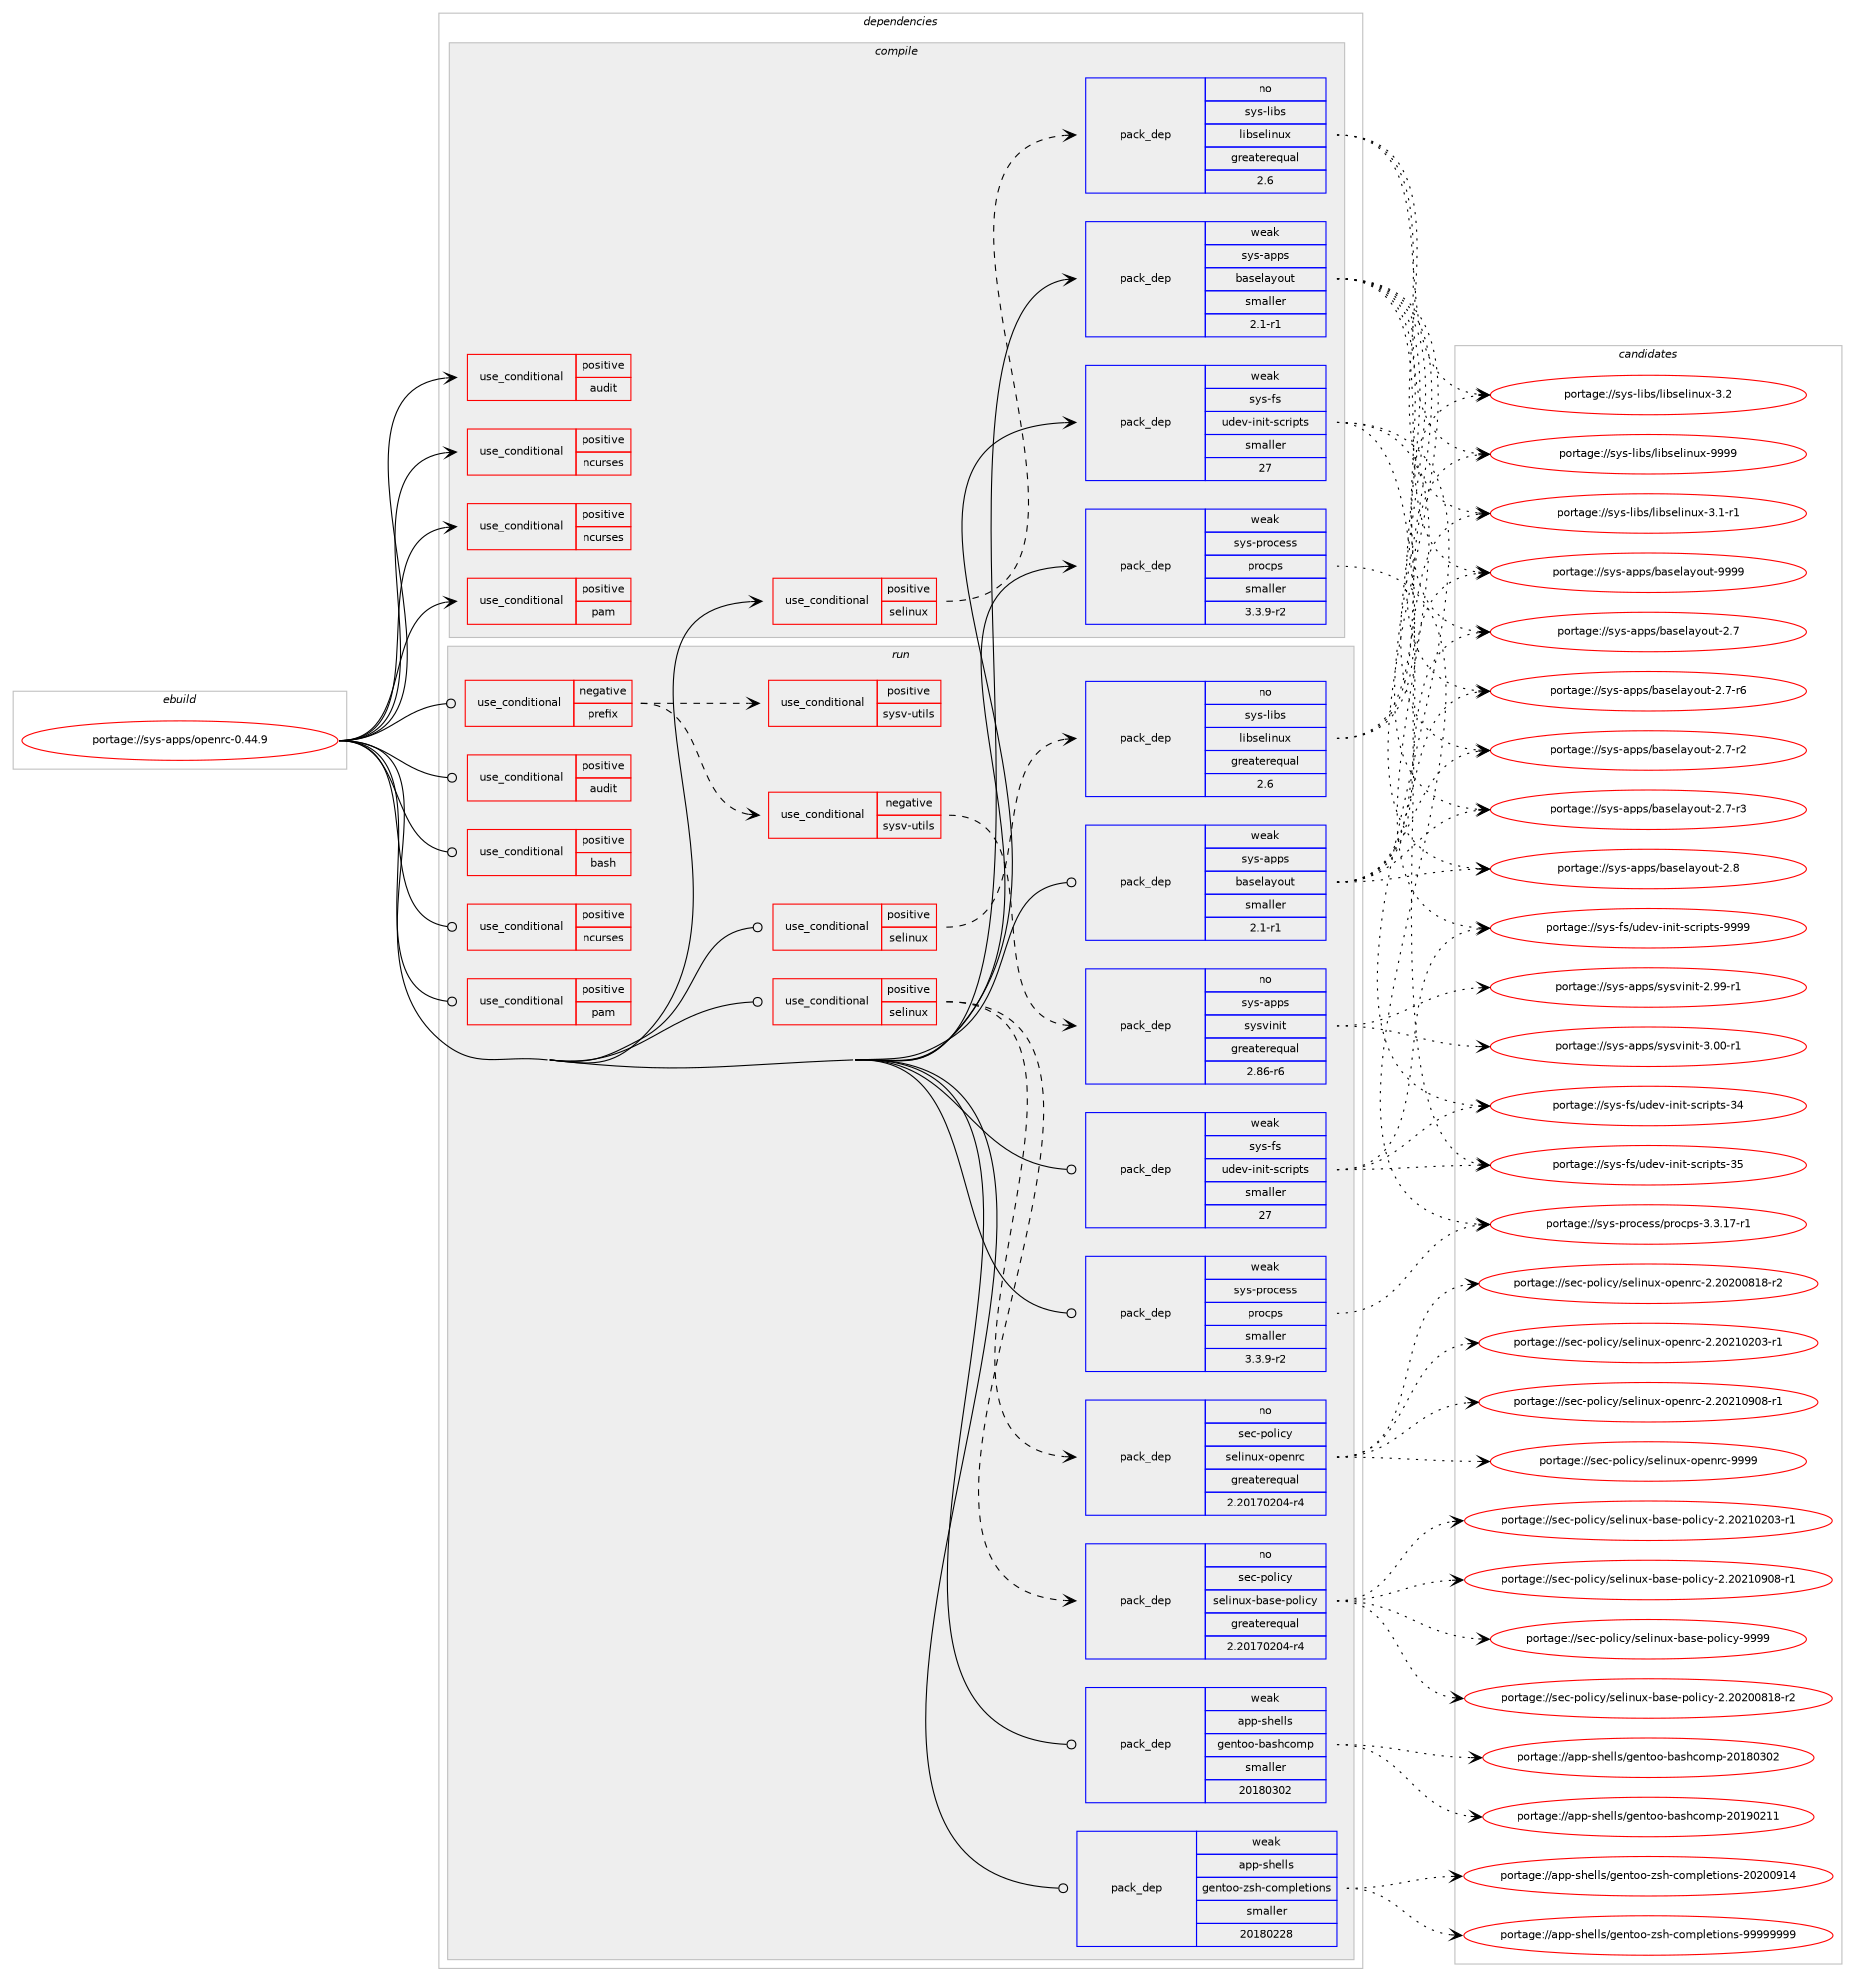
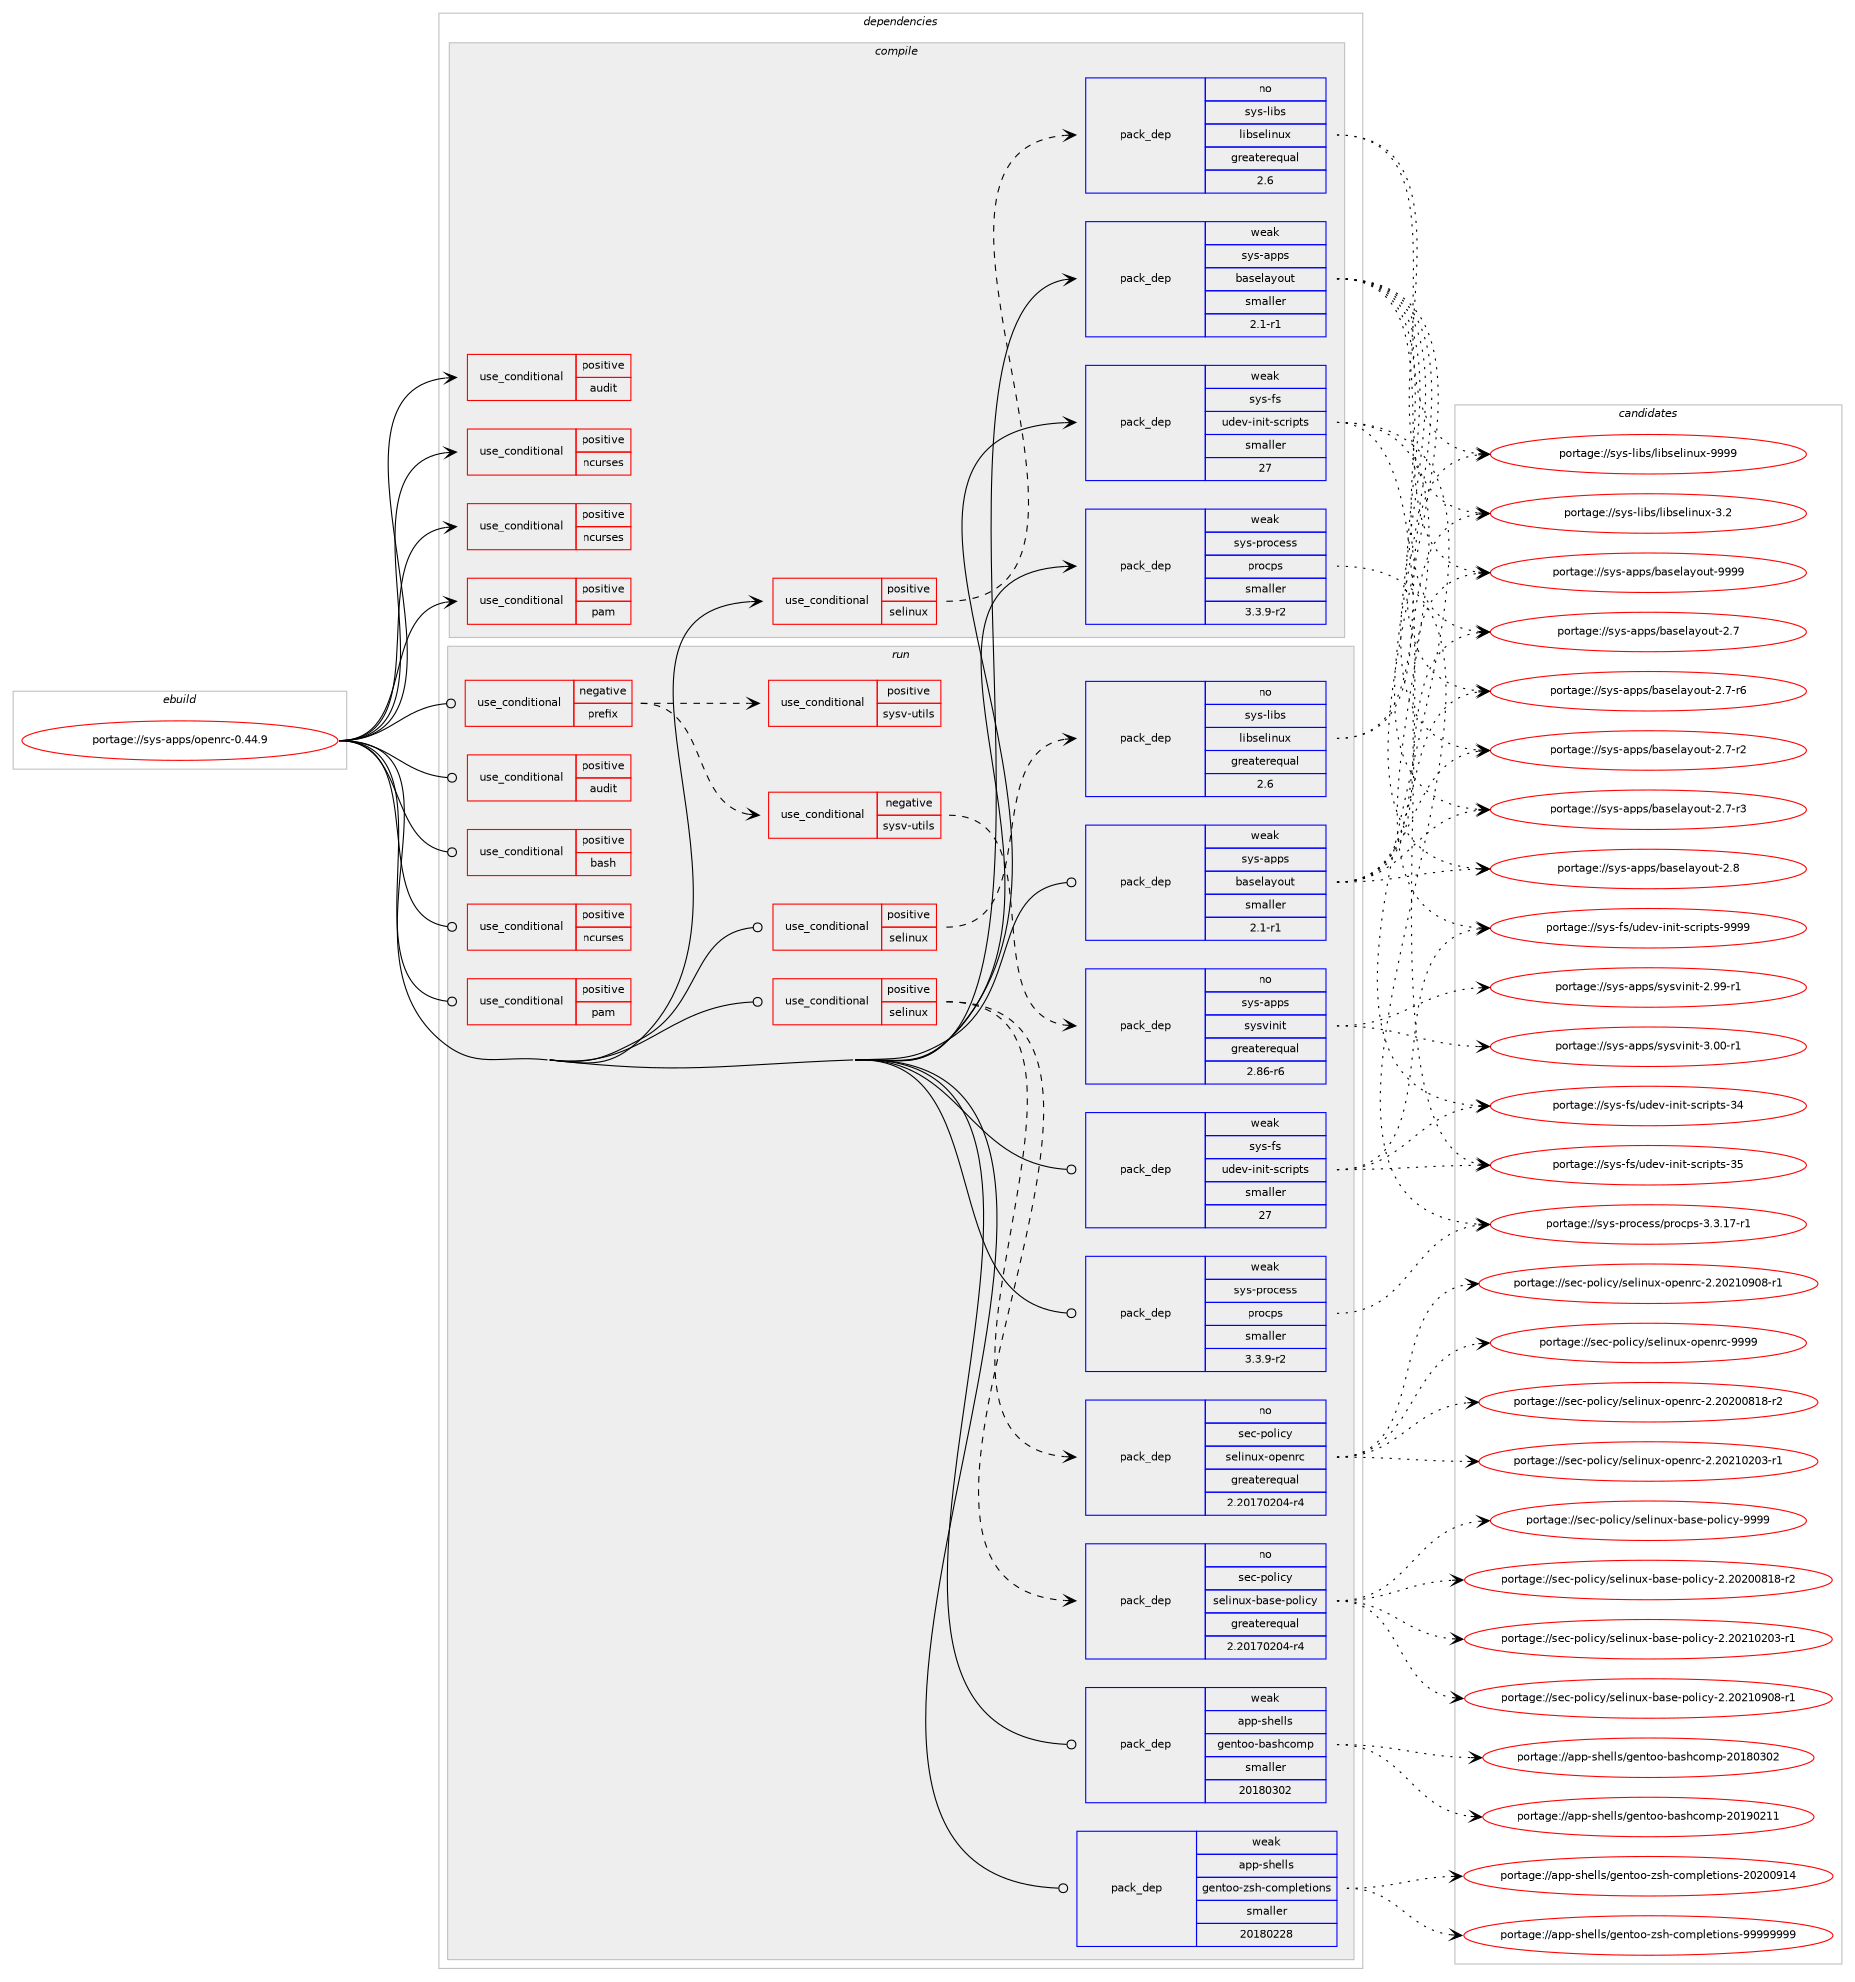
node "portage://sys-libs/libselinux-3.1-r1": removed
